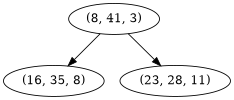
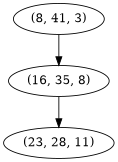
edge "(8, 41, 3)" -> "(23, 28, 11)": now "(16, 35, 8)" -> "(23, 28, 11)"
